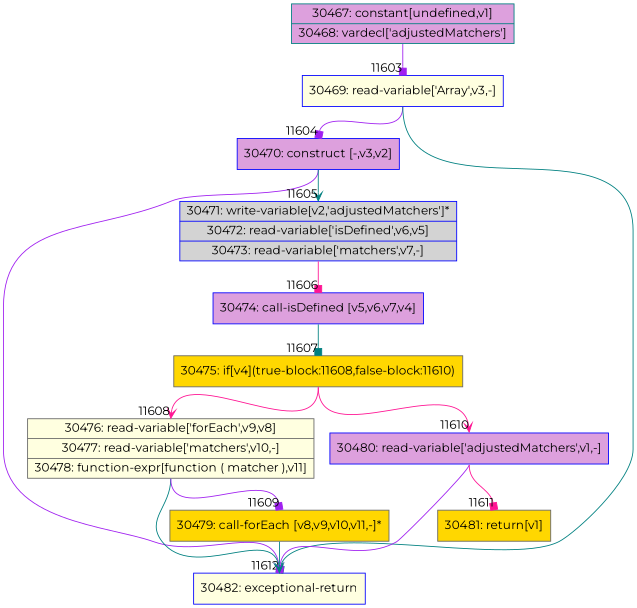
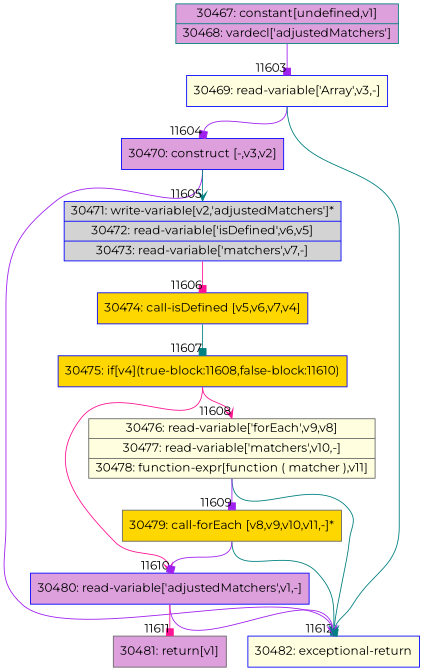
node "30474: call-isDefined [v5,v6,v7,v4]": fillcolor plum -> gold
node "30475: if[v4](true-block:11608,false-block:11610)": color gray40 -> blue
node "30481: return[v1]": fillcolor gold -> plum
edge "30480: read-variable['adjustedMatchers',v1,-]" -> "30482: exceptional-return": arrowhead box -> vee
edge "30479: call-forEach [v8,v9,v10,v11,-]*" -> "30480: read-variable['adjustedMatchers',v1,-]": added
